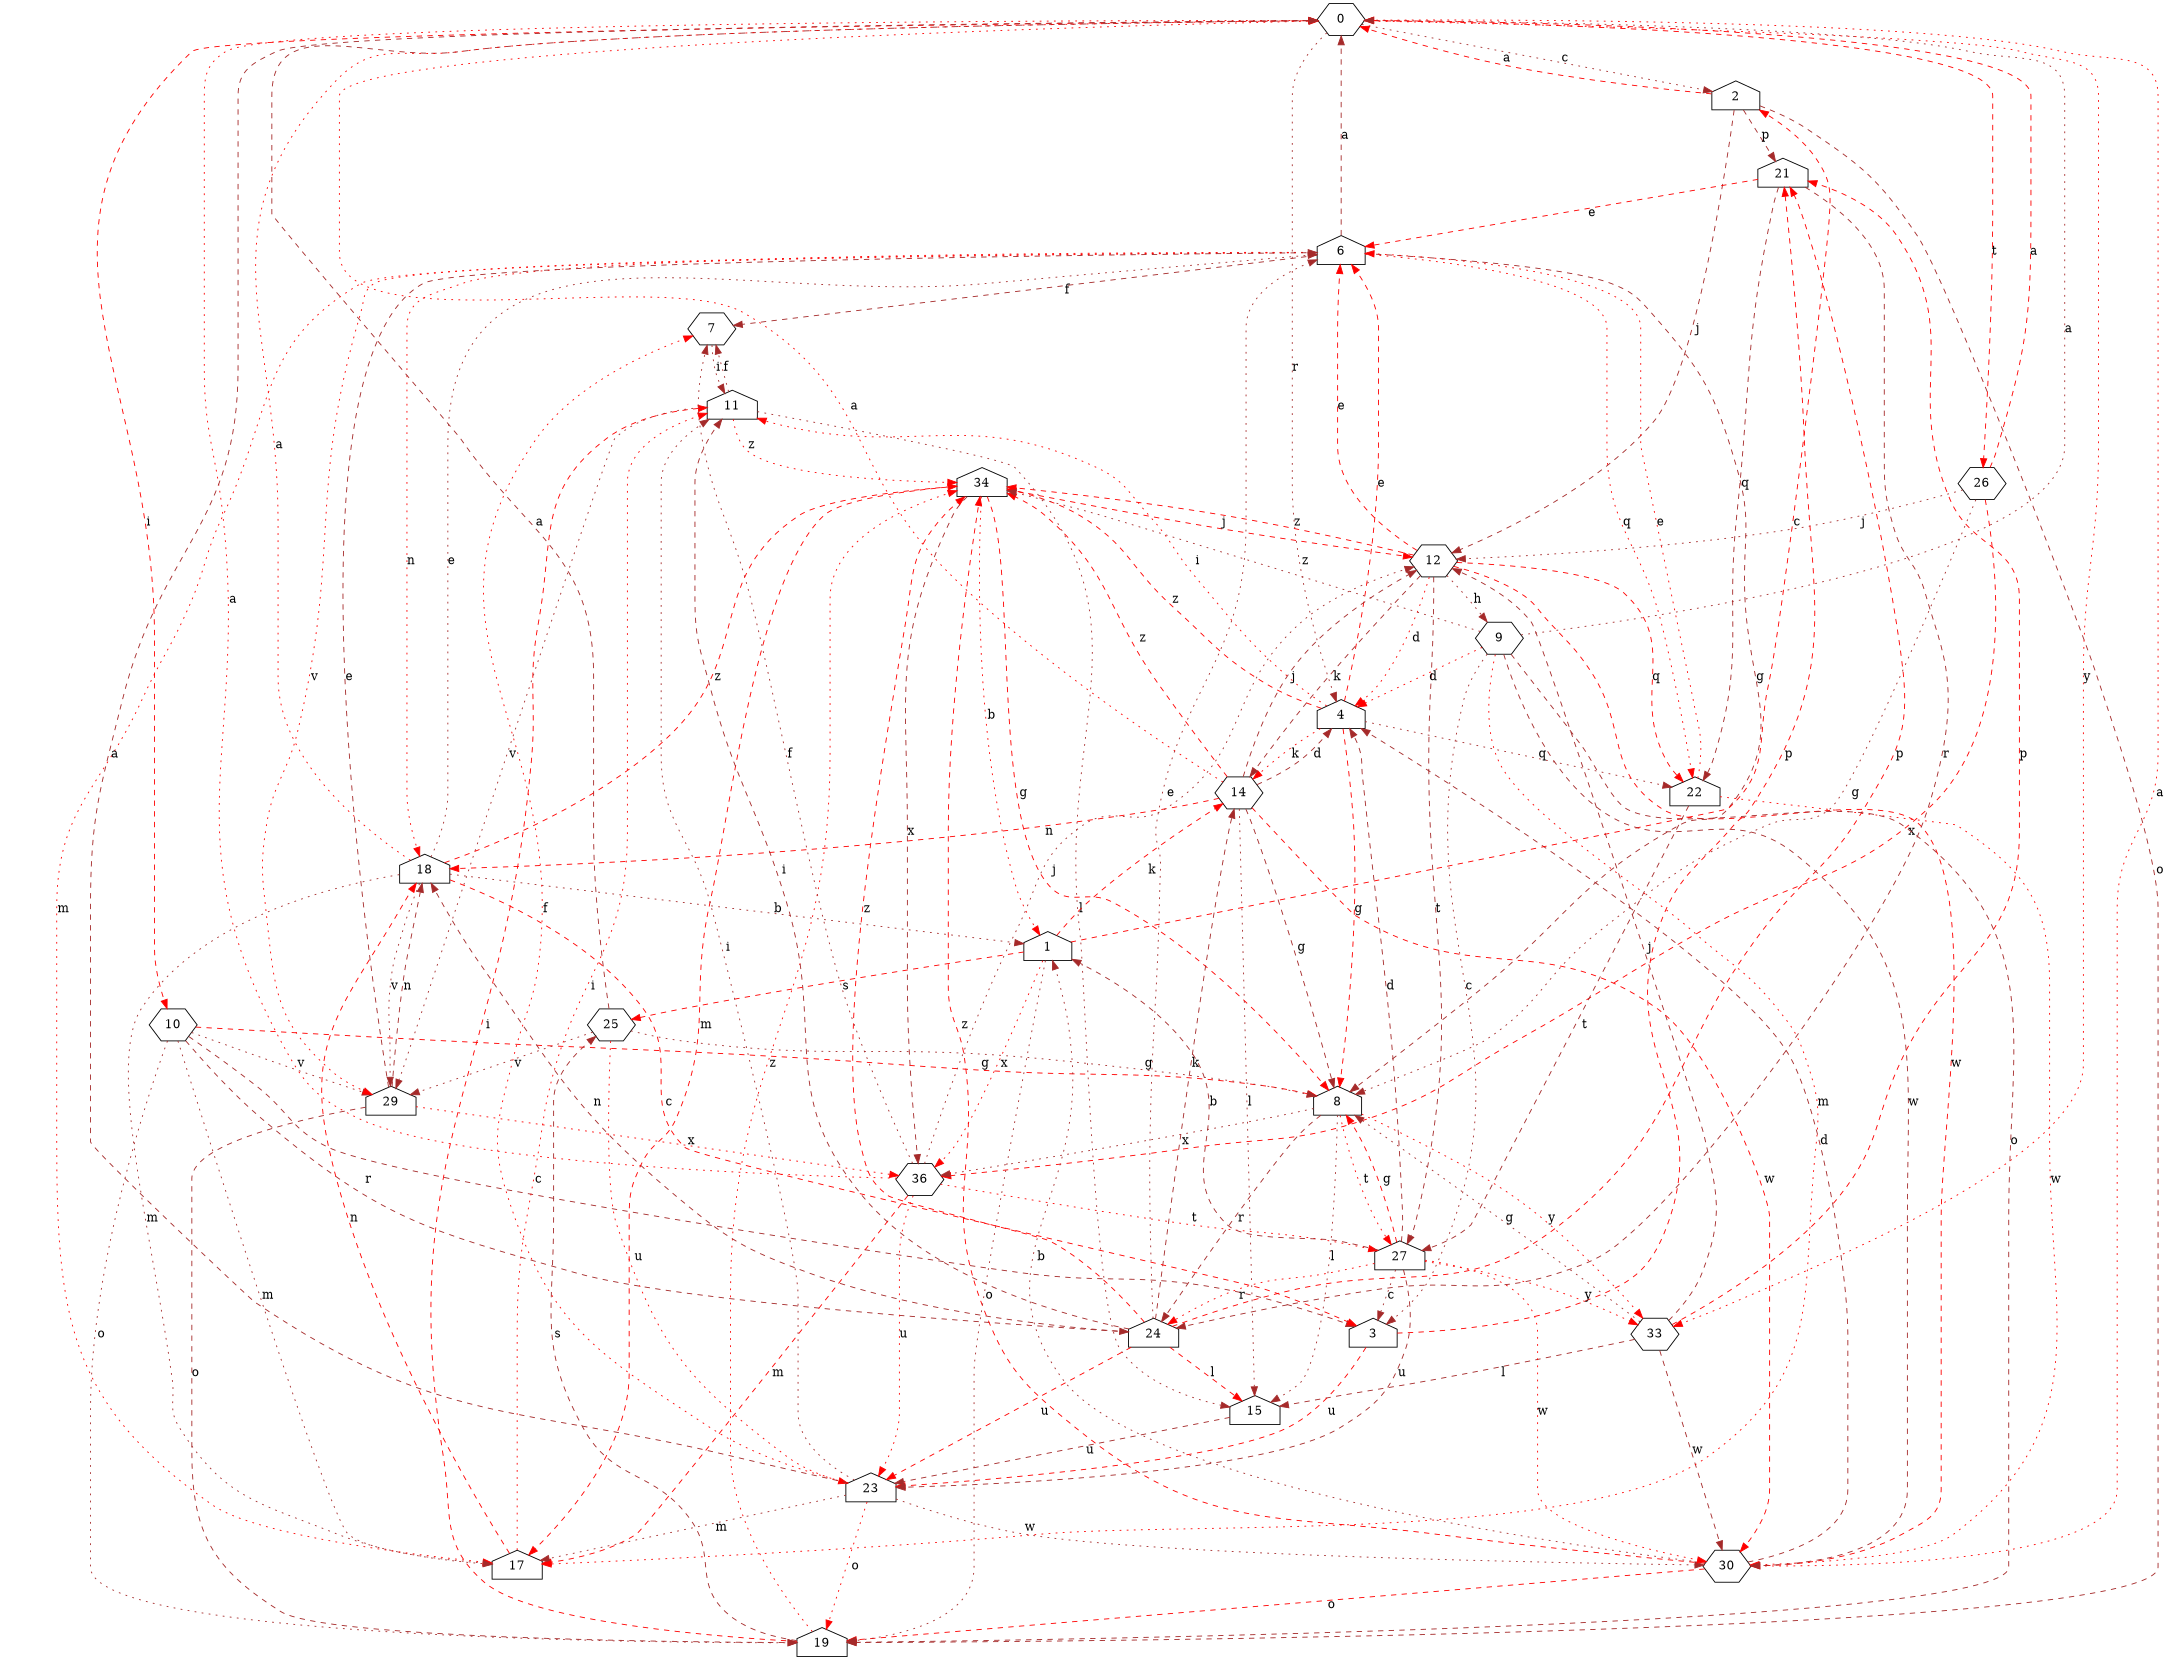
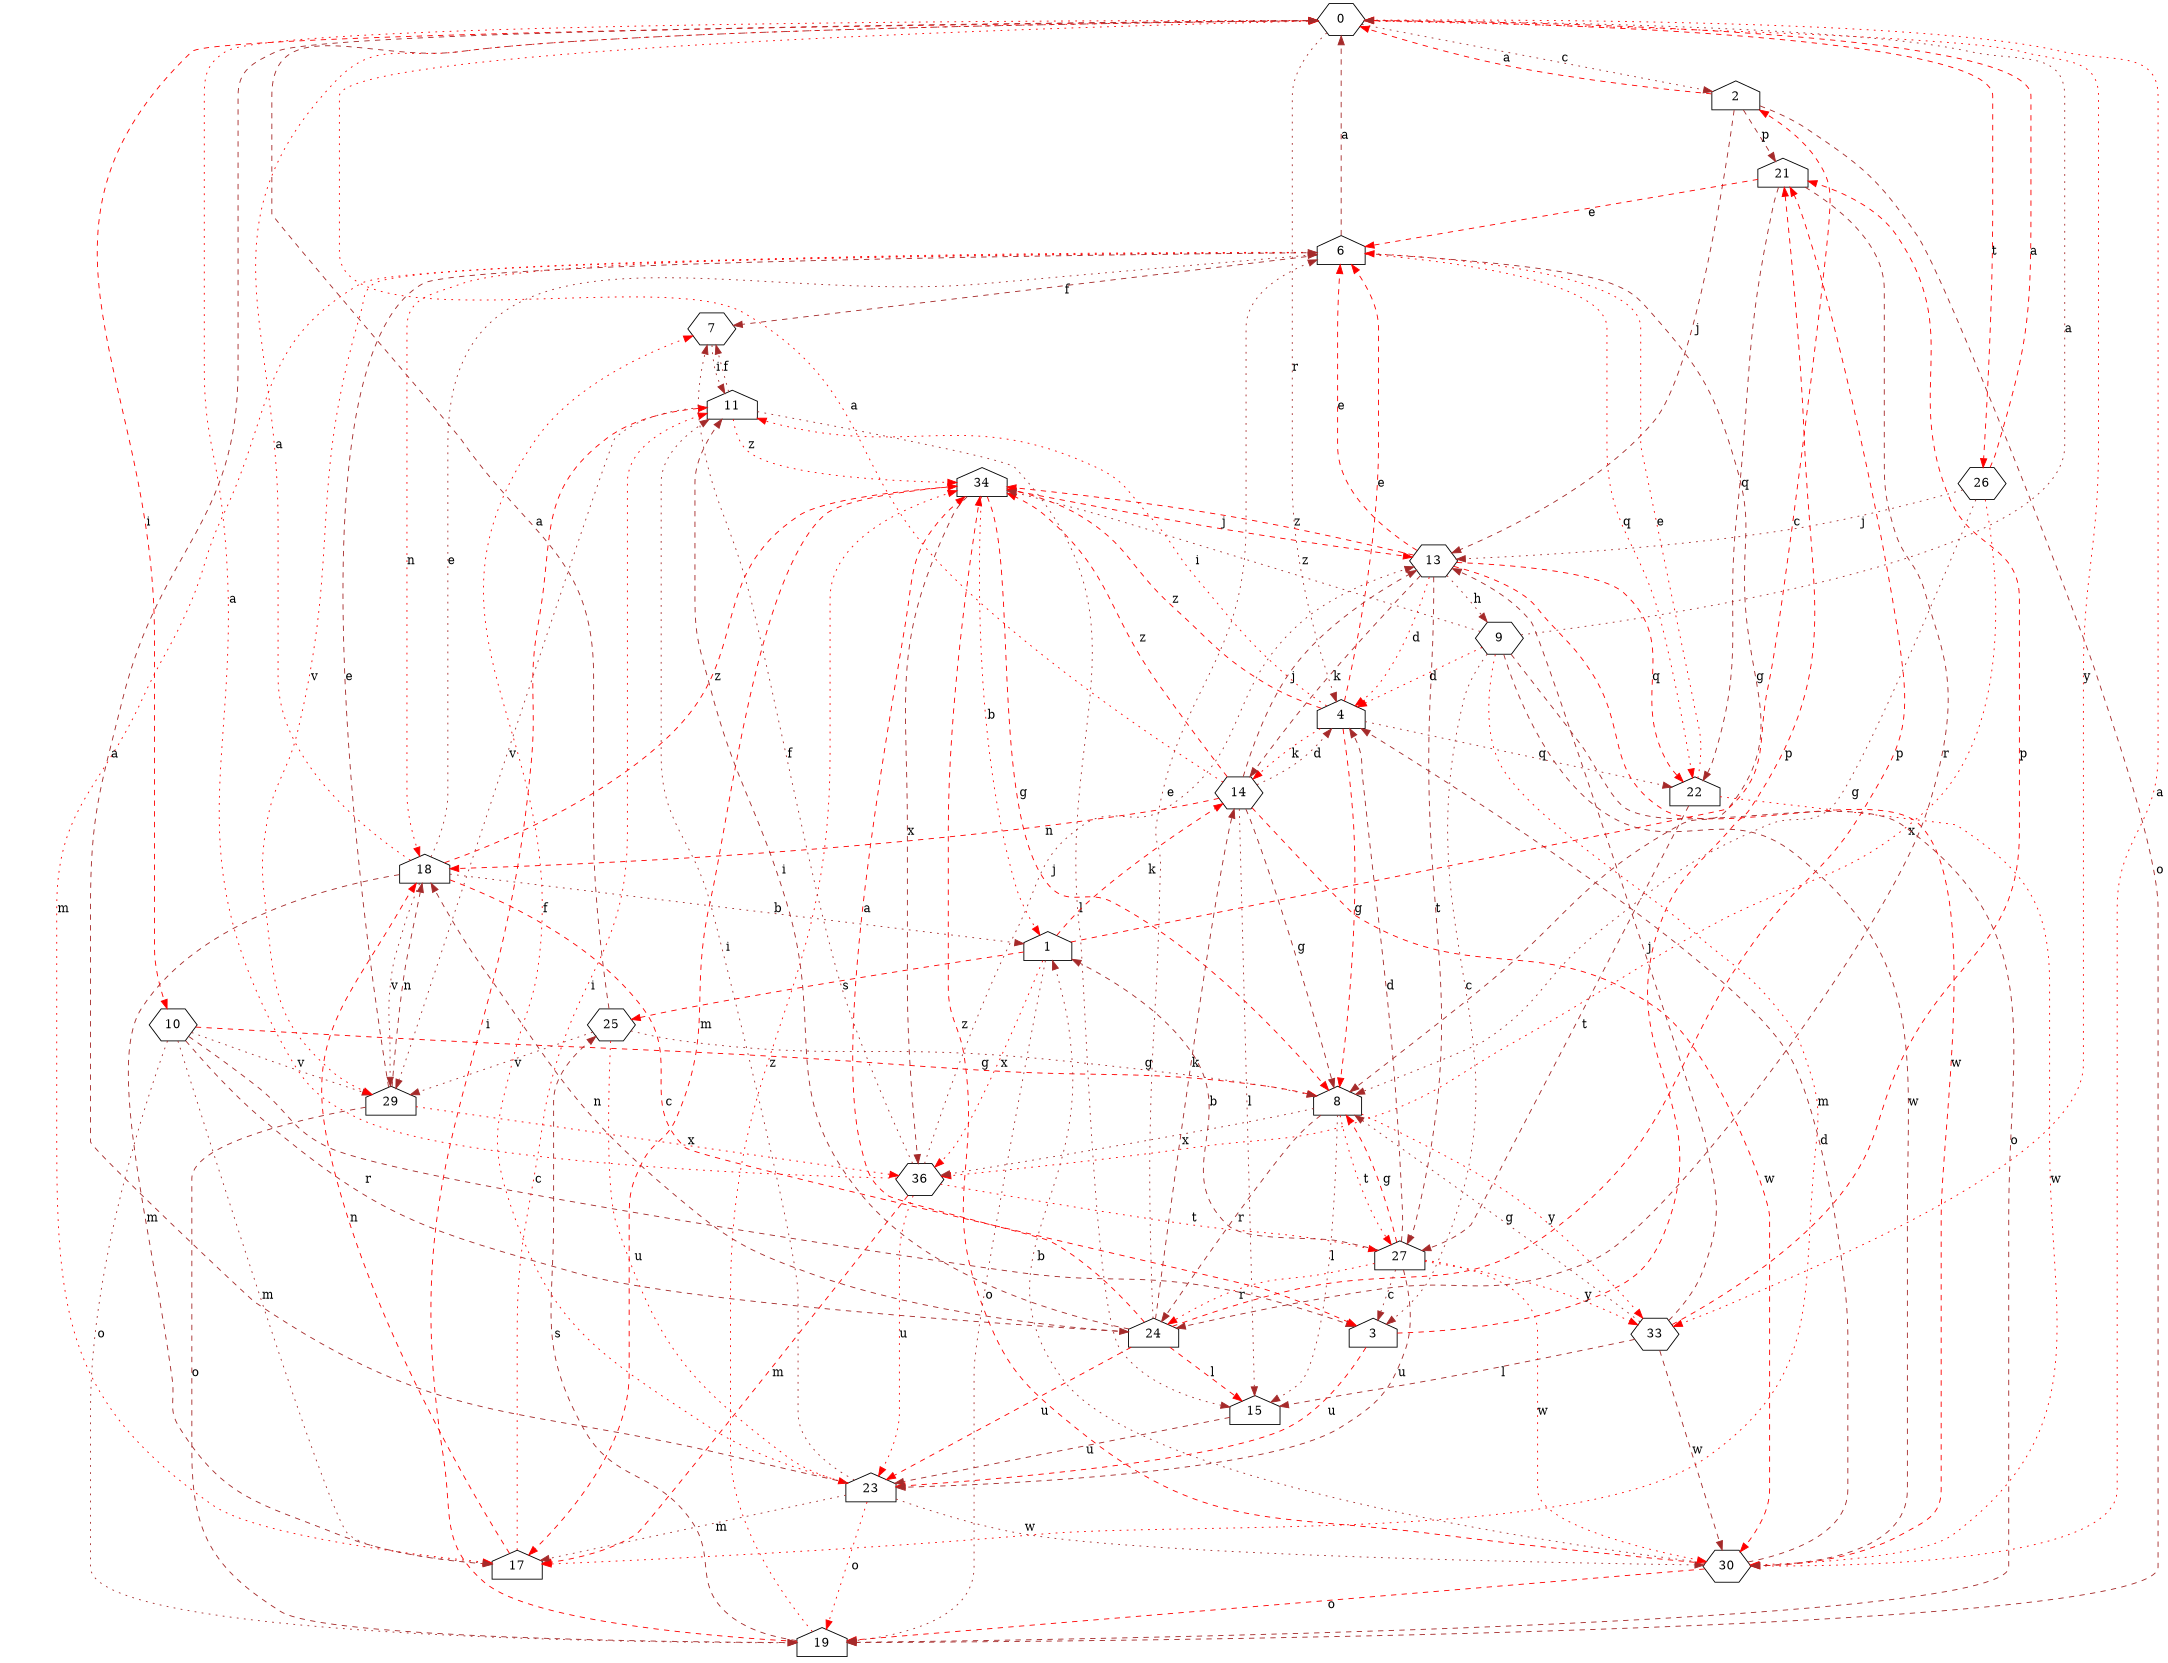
node "12": label "12" -> "13"
edge "14" -> "4": style dashed -> dotted
edge "24" -> "34": label "z" -> "a"
edge "26" -> "36": style dashed -> dotted
edge "18" -> "17": style dotted -> dashed
